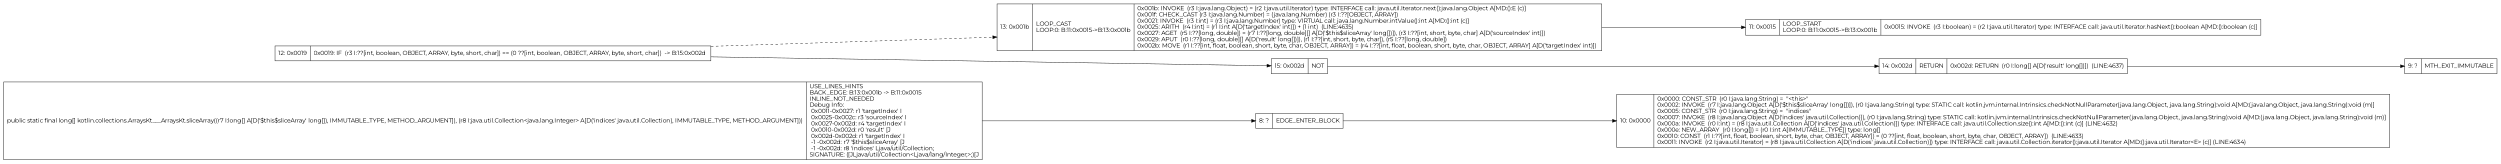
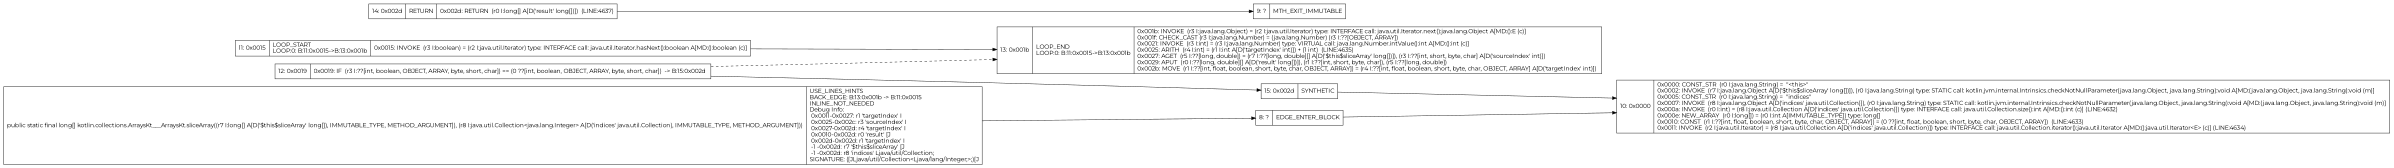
node "13: 0x001b": text "LOOP_CAST" -> "LOOP_END"
edge "13: 0x001b" -> "11: 0x0015": reversed
node "15: 0x002d": text "NOT" -> "SYNTHETIC"
edge "15: 0x002d" -> "14: 0x002d": now "15: 0x002d" -> "10: 0x0000"
